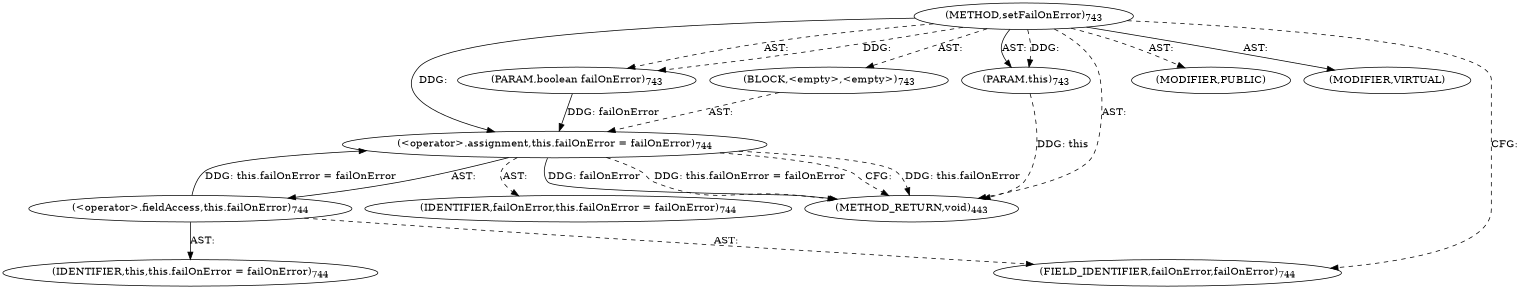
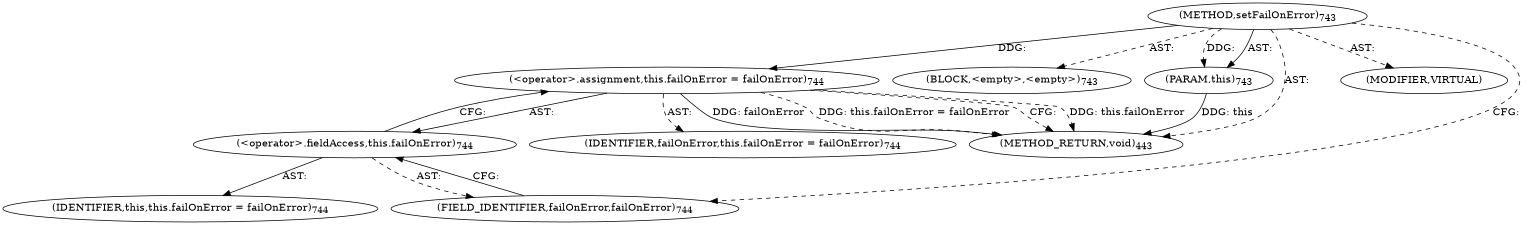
edge "(METHOD,setFailOnError)" -> "(MODIFIER,VIRTUAL)": style solid -> dashed
node "(PARAM,boolean failOnError)": removed
node "(MODIFIER,PUBLIC)": removed
edge "(BLOCK,<empty>,<empty>)" -> "(<operator>.assignment,this.failOnError = failOnError)": removed, label "AST:"
edge "(PARAM,this)" -> "(METHOD_RETURN,void)": style dashed -> solid
edge "(<operator>.fieldAccess,this.failOnError)" -> "(<operator>.assignment,this.failOnError = failOnError)": label "DDG: this.failOnError = failOnError" -> "CFG: "
edge "(FIELD_IDENTIFIER,failOnError,failOnError)" -> "(<operator>.fieldAccess,this.failOnError)": added, label "CFG:"
